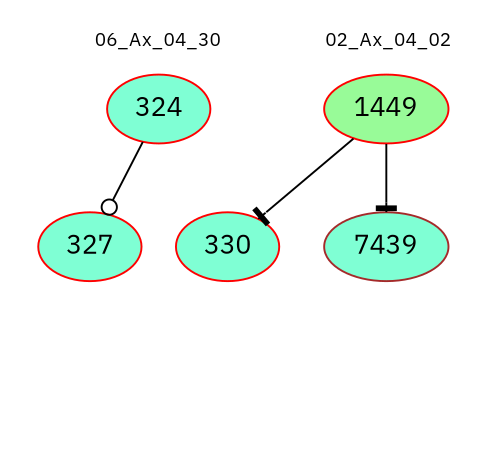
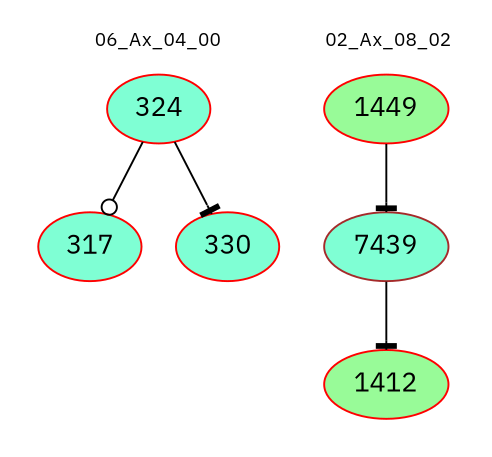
cluster "06_Ax_04_30": label "06_Ax_04_30" -> "06_Ax_04_00"
cluster "02_Ax_04_02": label "02_Ax_04_02" -> "02_Ax_08_02"
edge "1449" -> "330": now "324" -> "330"
node "327": label "327" -> "317"
node "1412": added
